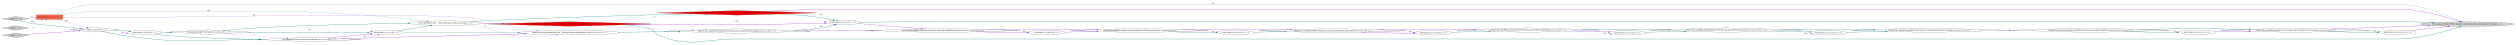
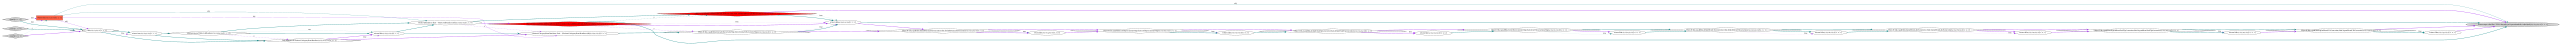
edge "equals['1', '0', '0']" -> "obj == this@@@3@@@['1', '1', '1']": style dotted -> bold
node "return false@@@29@@@['0', '0', '1']": added
